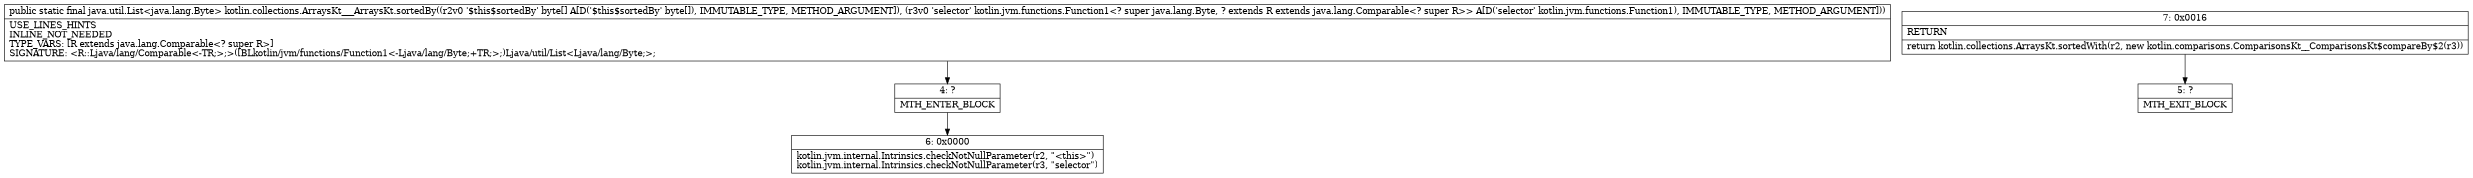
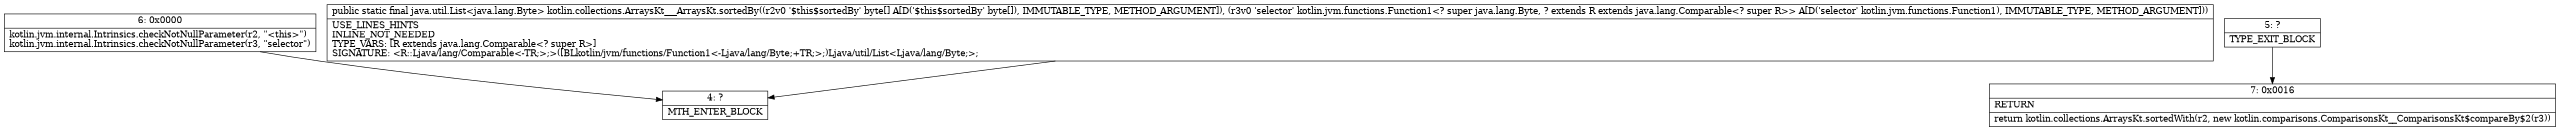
edge "7: 0x0016" -> "5: ?": reversed
node "5: ?": text "MTH_EXIT_BLOCK" -> "TYPE_EXIT_BLOCK"
edge "4: ?" -> "6: 0x0000": reversed
